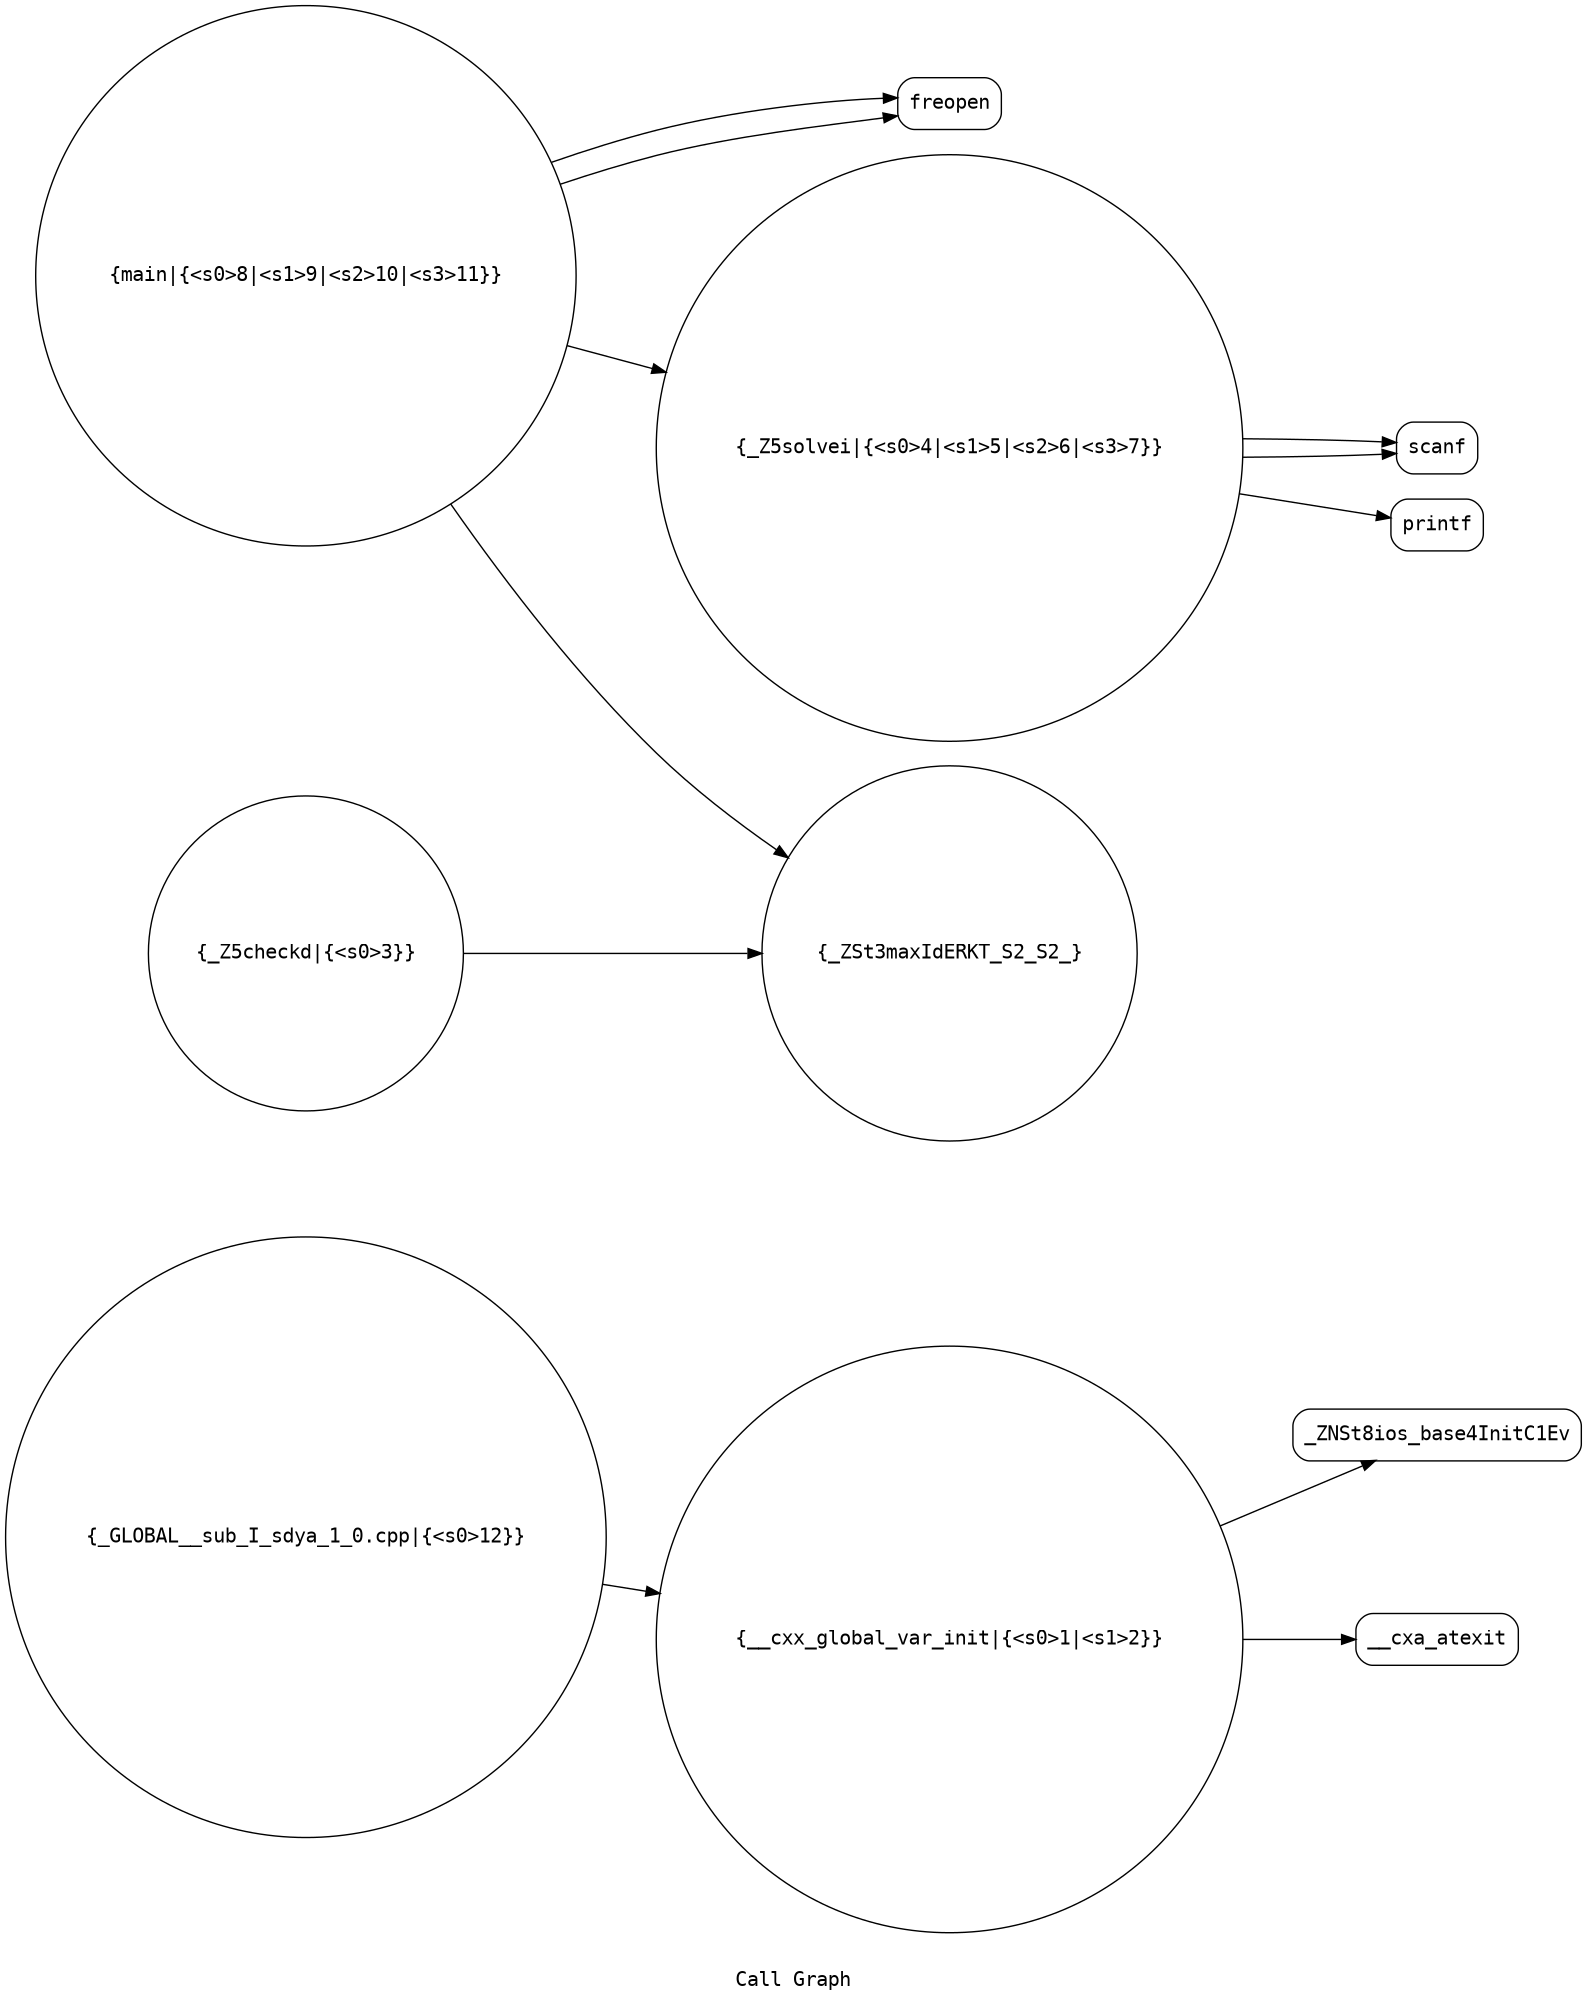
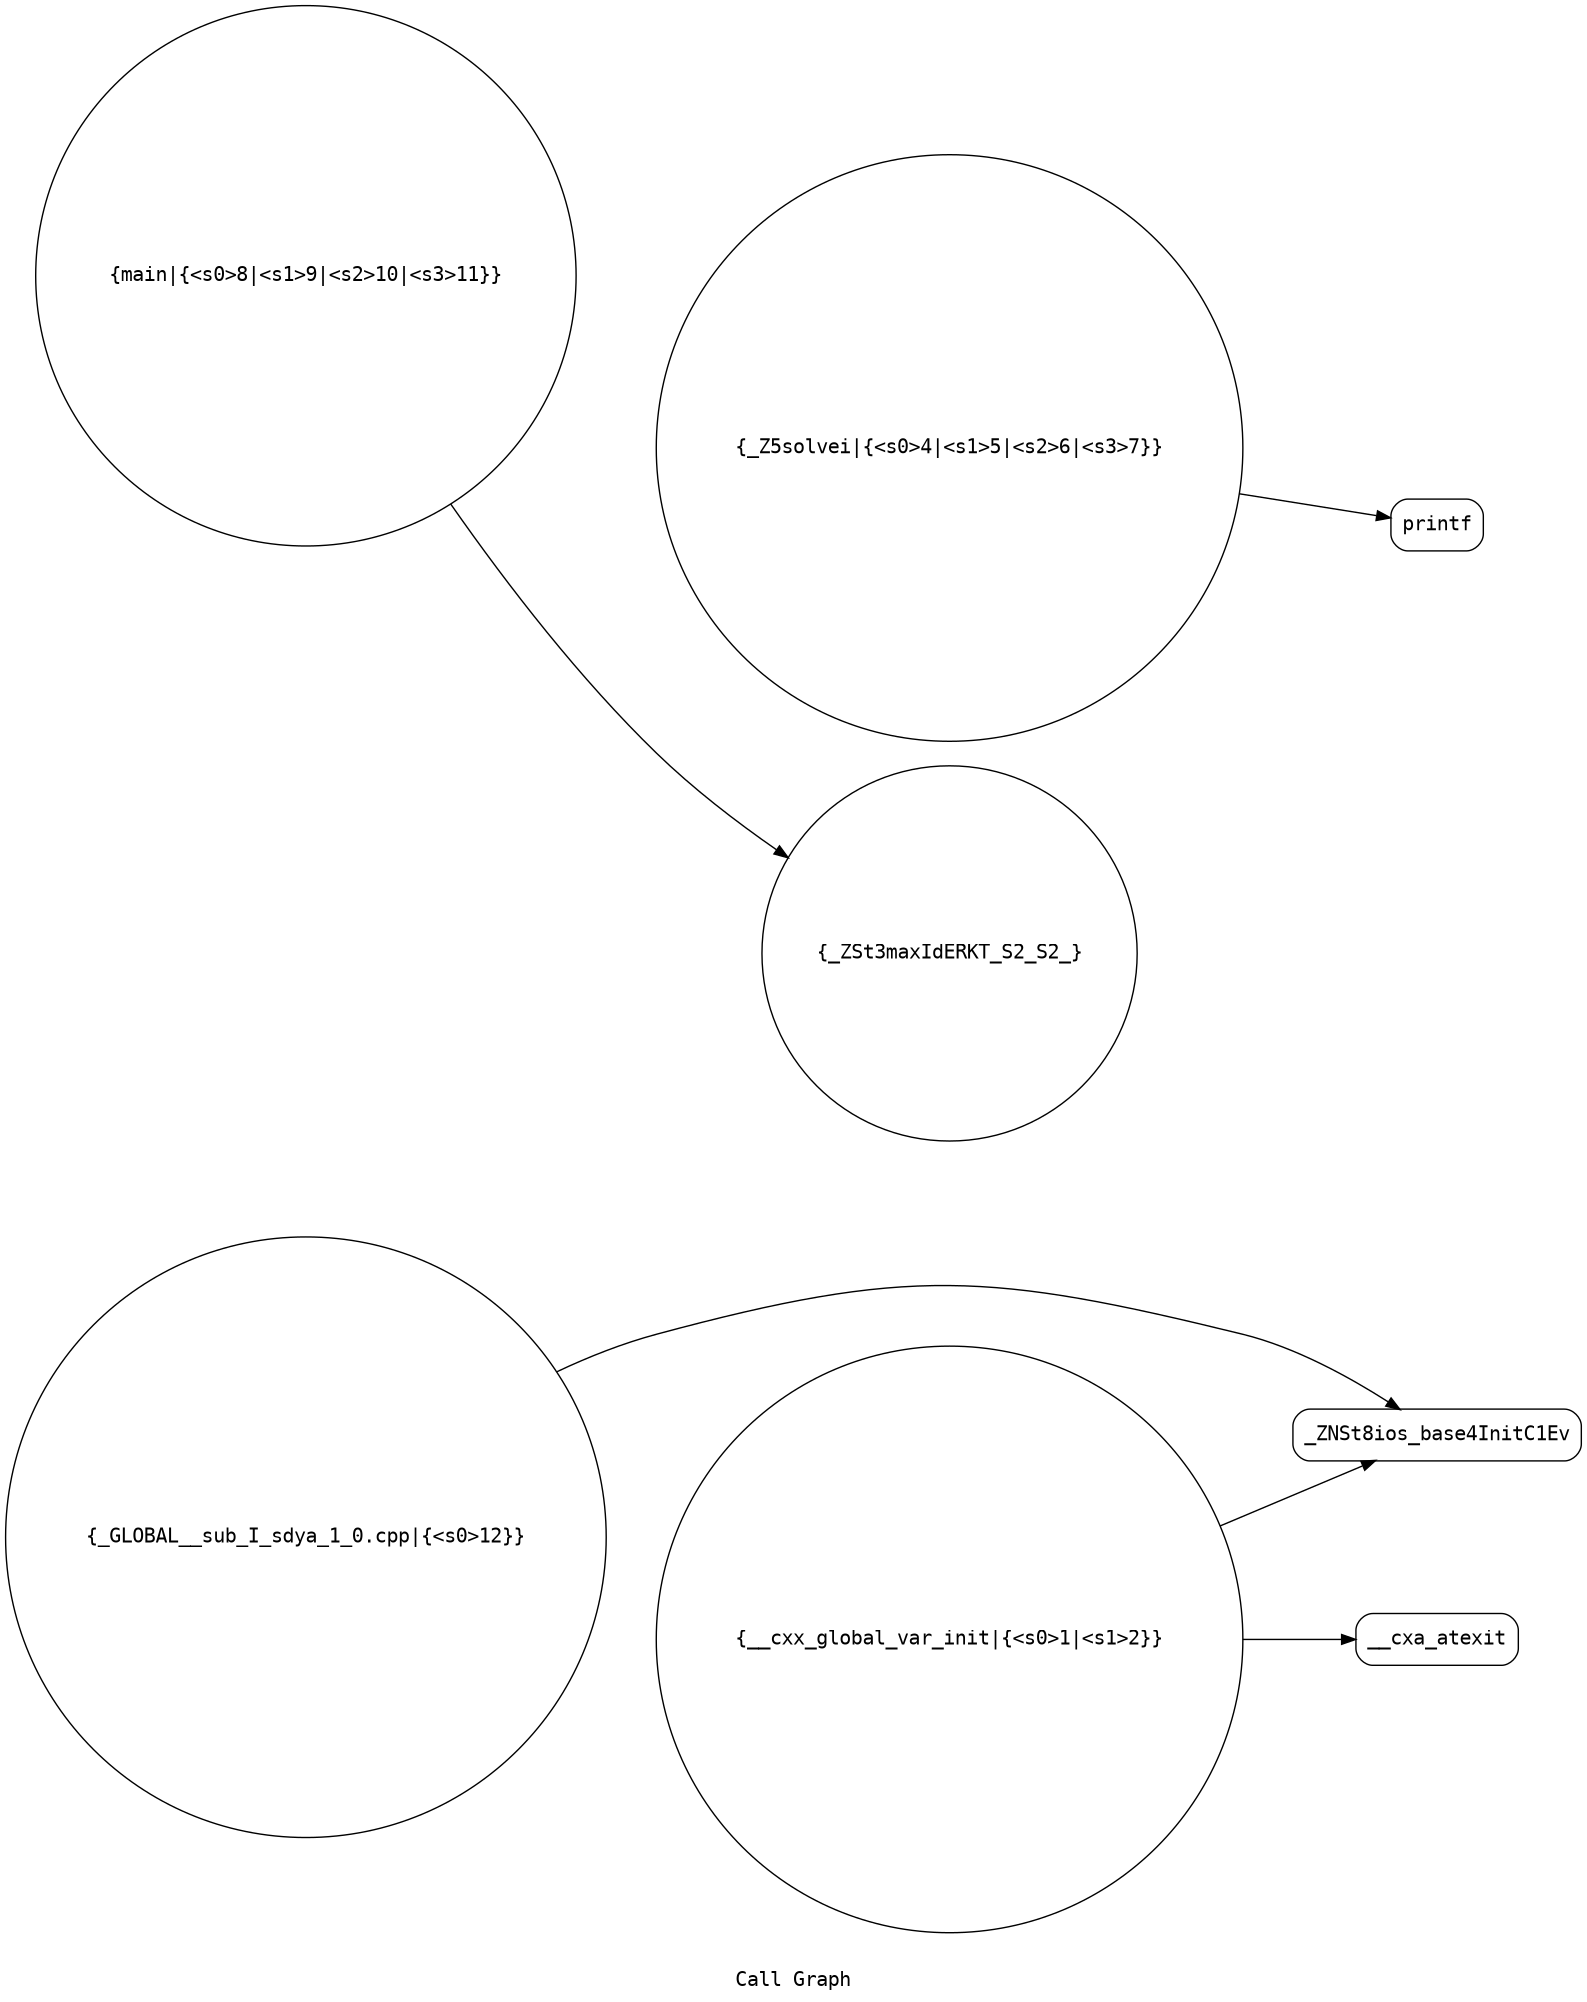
node "freopen": removed
edge "{main|{<s0>8|<s1>9|<s2>10|<s3>11}}" -> "{_Z5solvei|{<s0>4|<s1>5|<s2>6|<s3>7}}": removed
node "scanf": removed
node "{_Z5checkd|{<s0>3}}": removed
edge "{_GLOBAL__sub_I_sdya_1_0.cpp|{<s0>12}}" -> "{__cxx_global_var_init|{<s0>1|<s1>2}}": now "{_GLOBAL__sub_I_sdya_1_0.cpp|{<s0>12}}" -> "_ZNSt8ios_base4InitC1Ev"
